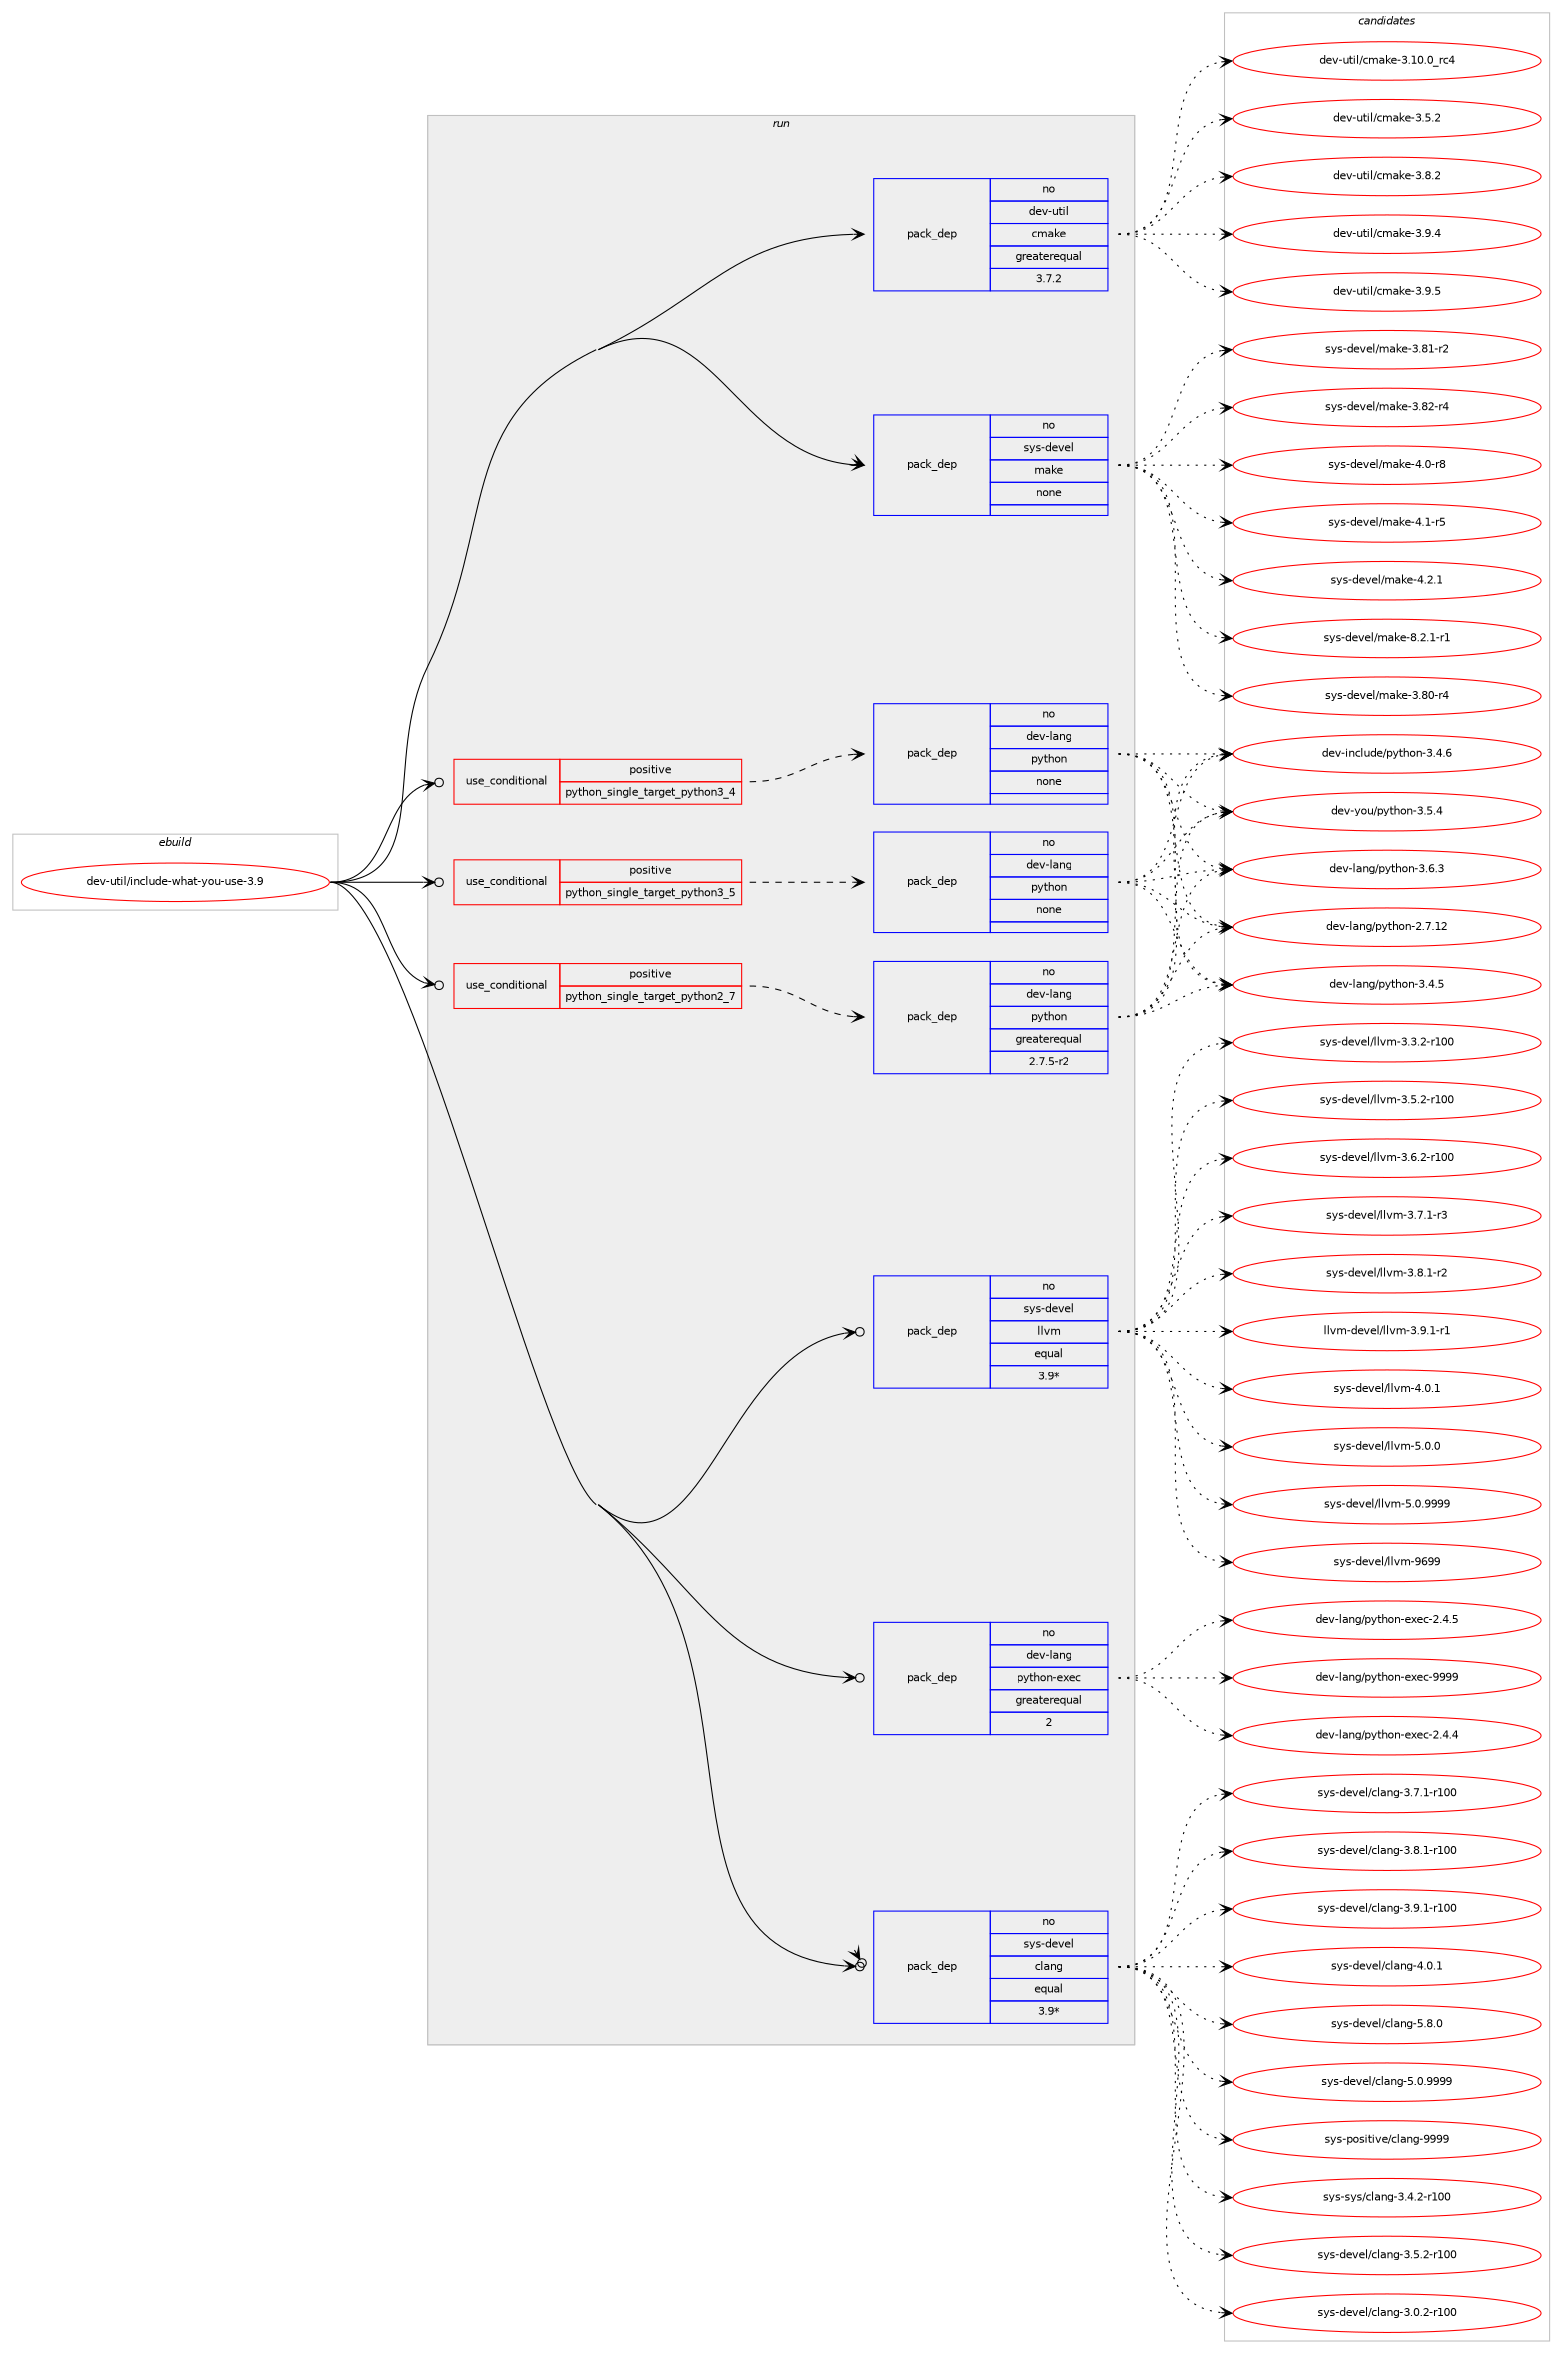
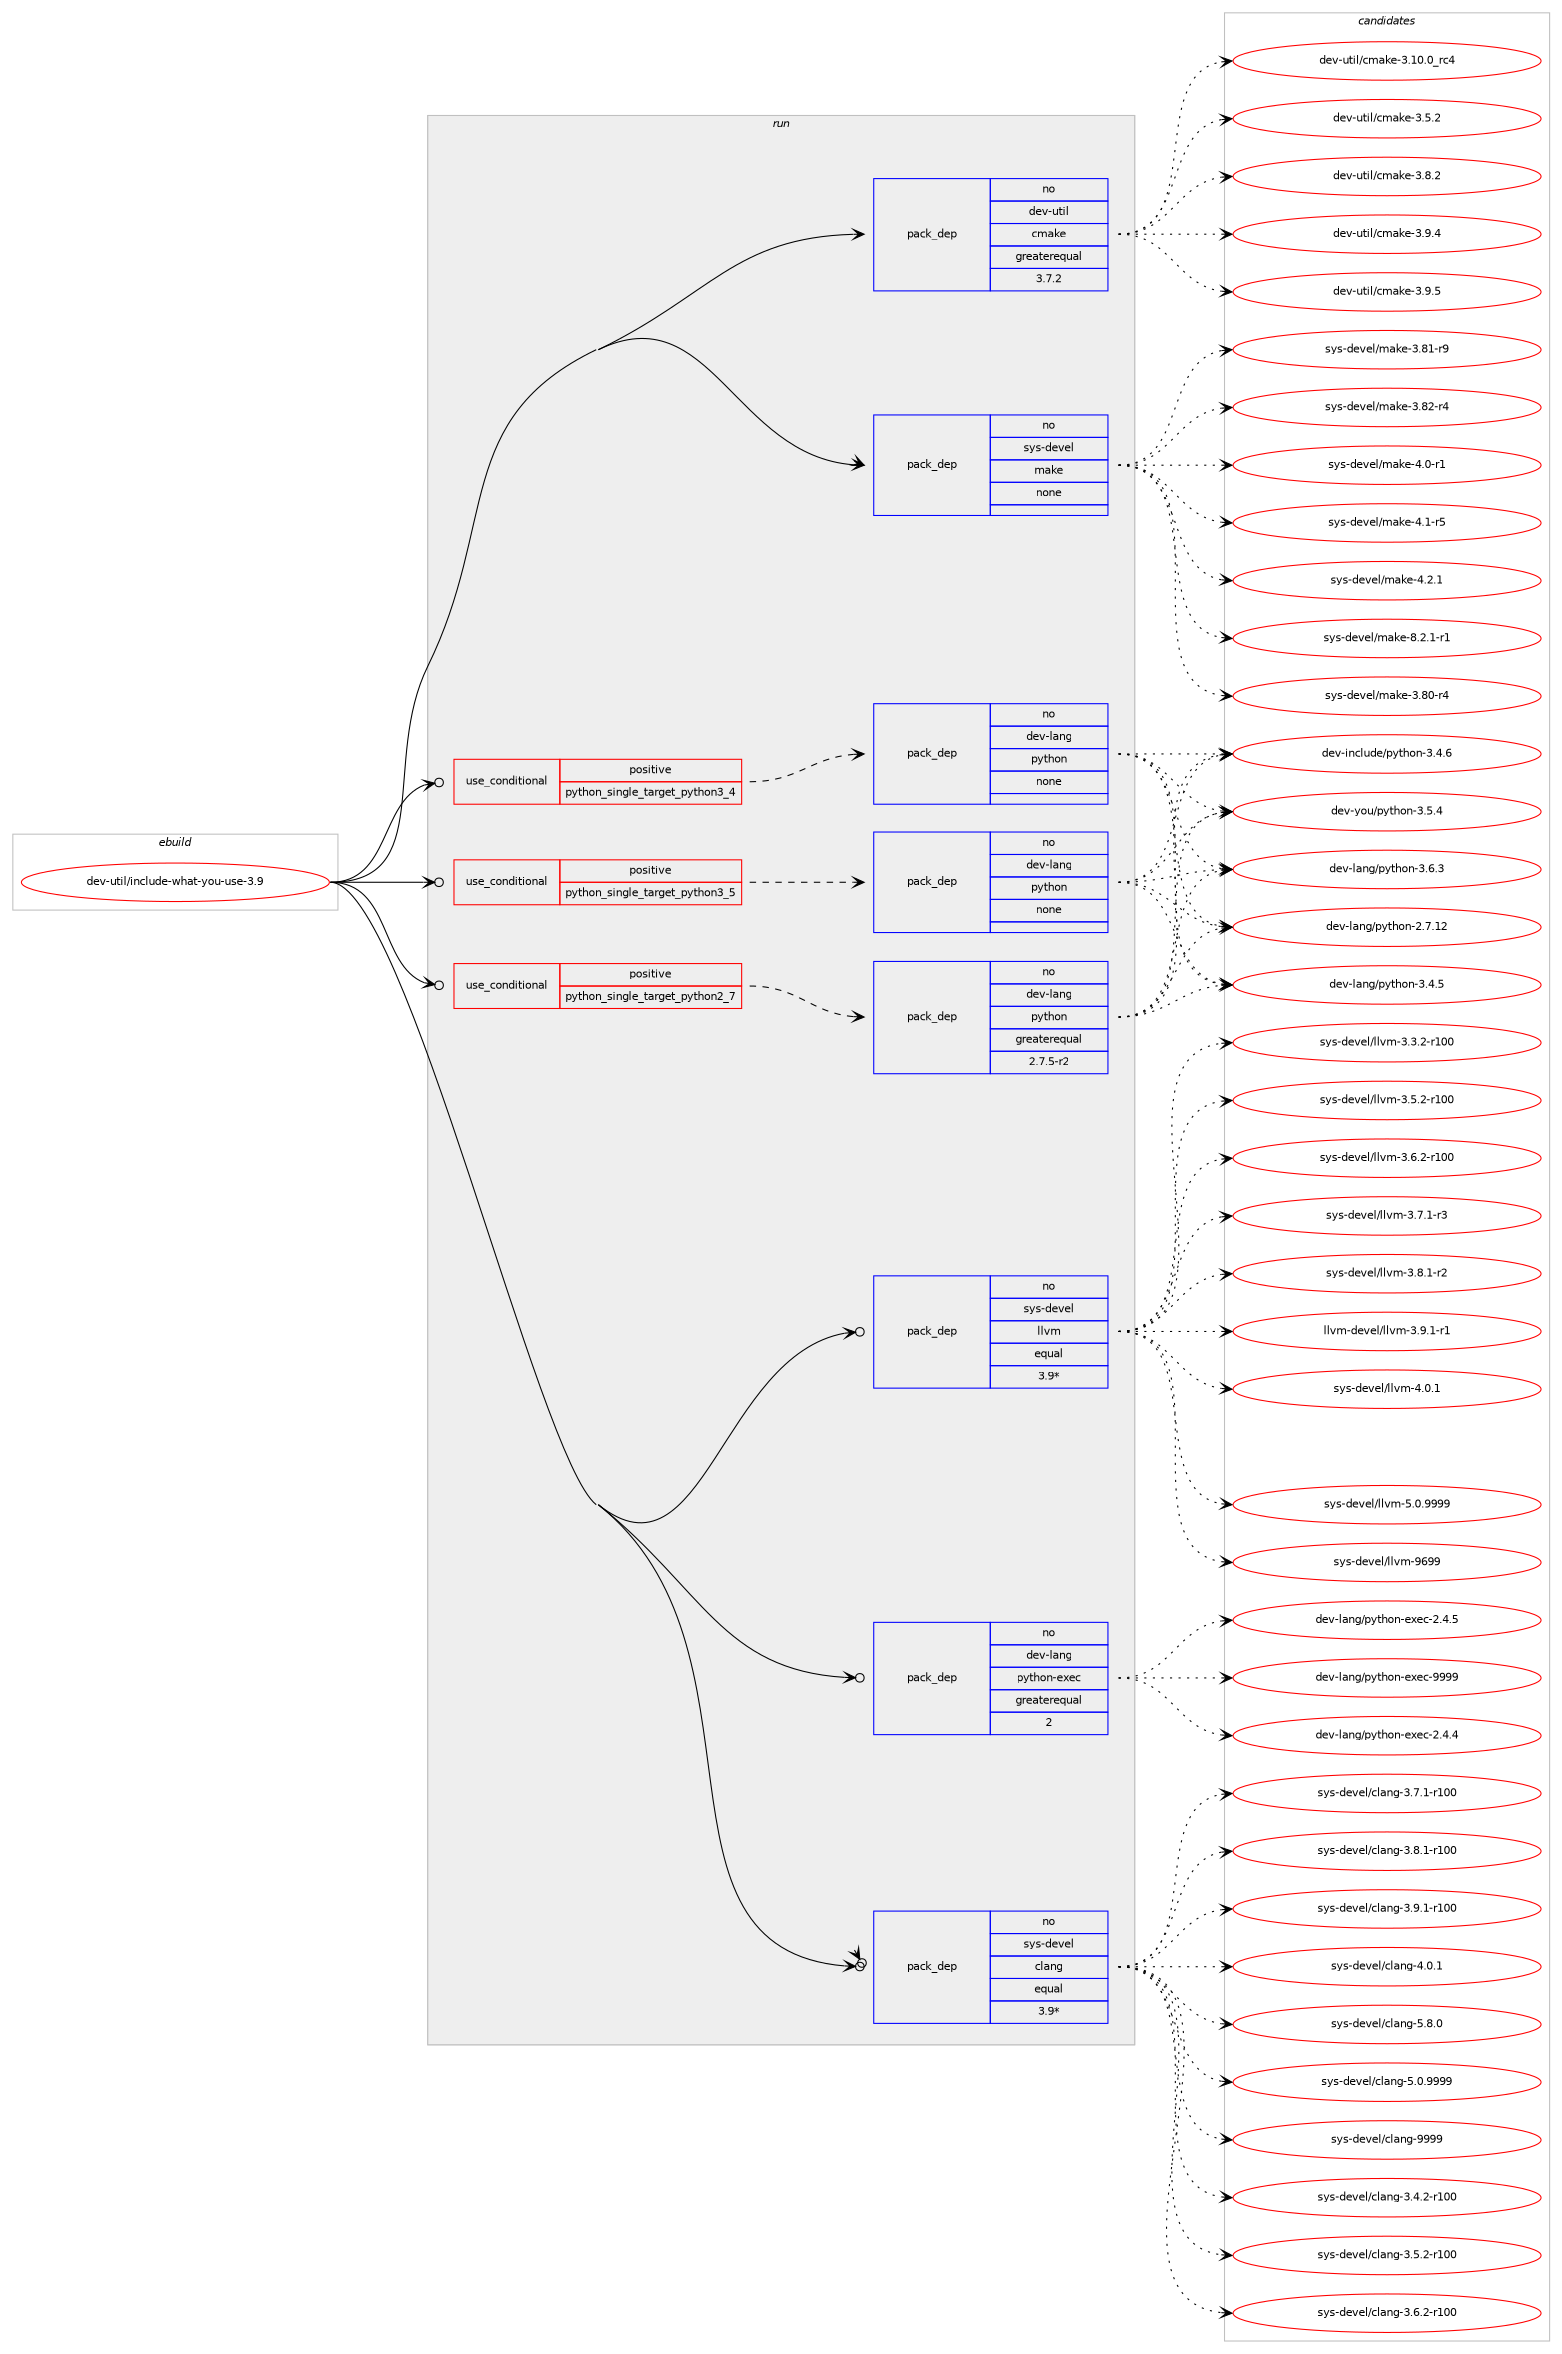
node "sys-devel/make-3.81-r2": label "sys-devel/make-3.81-r2" -> "sys-devel/make-3.81-r9"
node "sys-devel/make-4.0-r8": label "sys-devel/make-4.0-r8" -> "sys-devel/make-4.0-r1"
node "sys-devel/llvm-5.0.0": removed
node "sys-positive/clang-9999": label "sys-positive/clang-9999" -> "sys-devel/clang-9999"
node "sys-sys/clang-3.4.2-r100": label "sys-sys/clang-3.4.2-r100" -> "sys-devel/clang-3.4.2-r100"
node "sys-devel/clang-3.0.2-r100": label "sys-devel/clang-3.0.2-r100" -> "sys-devel/clang-3.6.2-r100"
